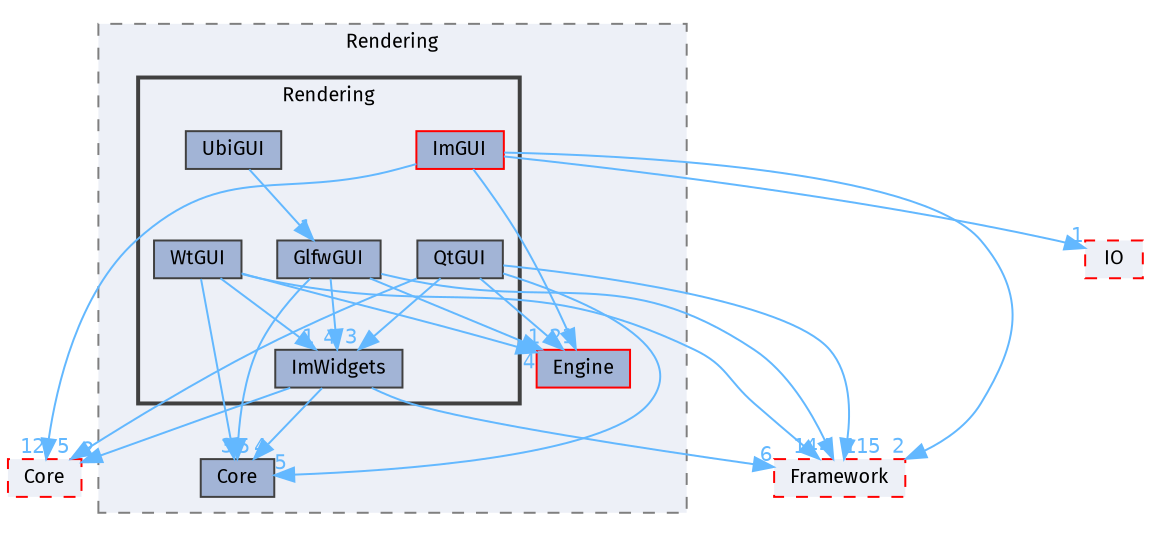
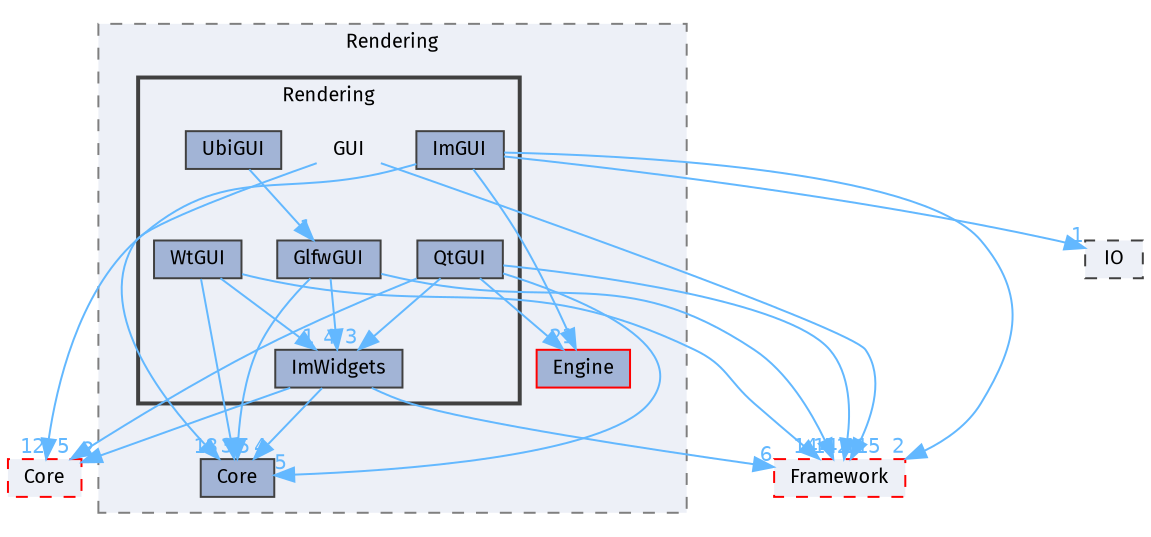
node "GUI": added
node "ImGUI": color red -> grey25
node "IO": color red -> grey25
edge "WtGUI" -> "Engine": removed
edge "GlfwGUI" -> "Engine": removed
